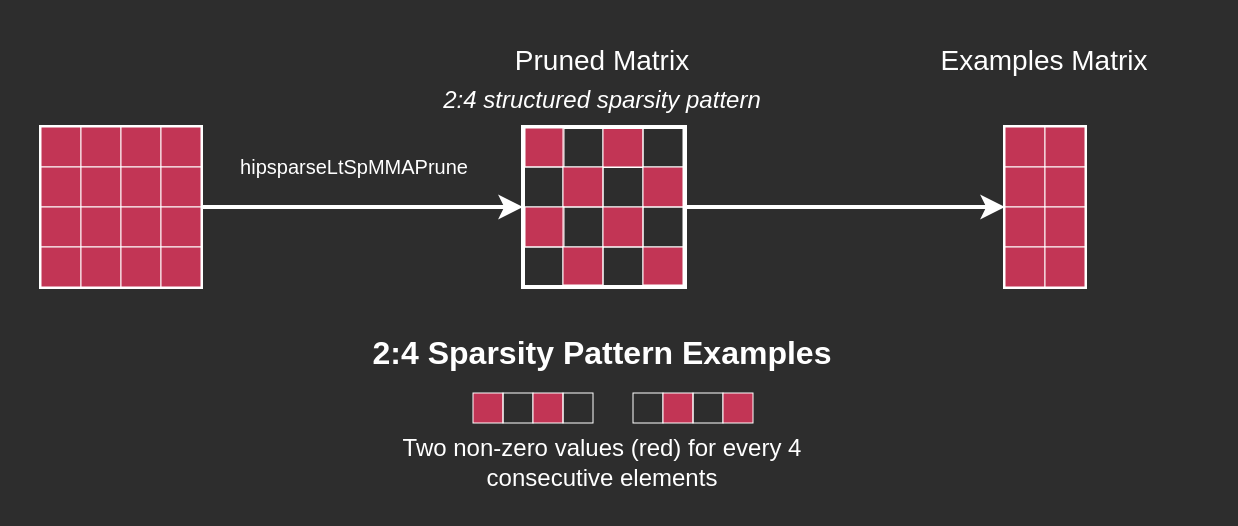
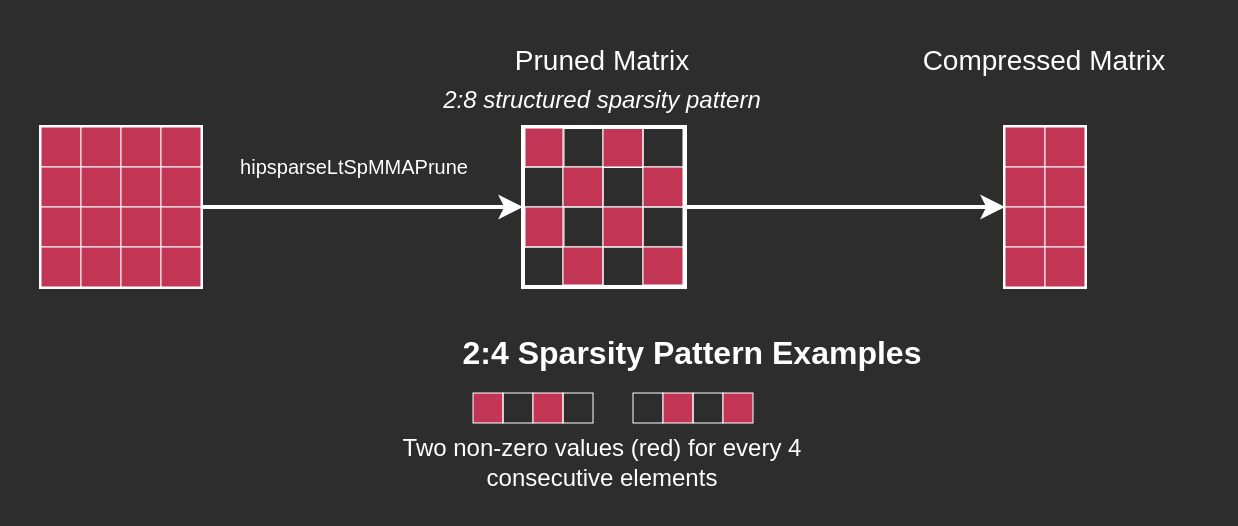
node "Examples Matrix": label "Examples Matrix" -> "Compressed Matrix"
node "2:4 structured sparsity pattern": label "2:4 structured sparsity pattern" -> "2:8 structured sparsity pattern"
node "2:4 Sparsity Pattern Examples": moved (603, 353) -> (693, 353)
